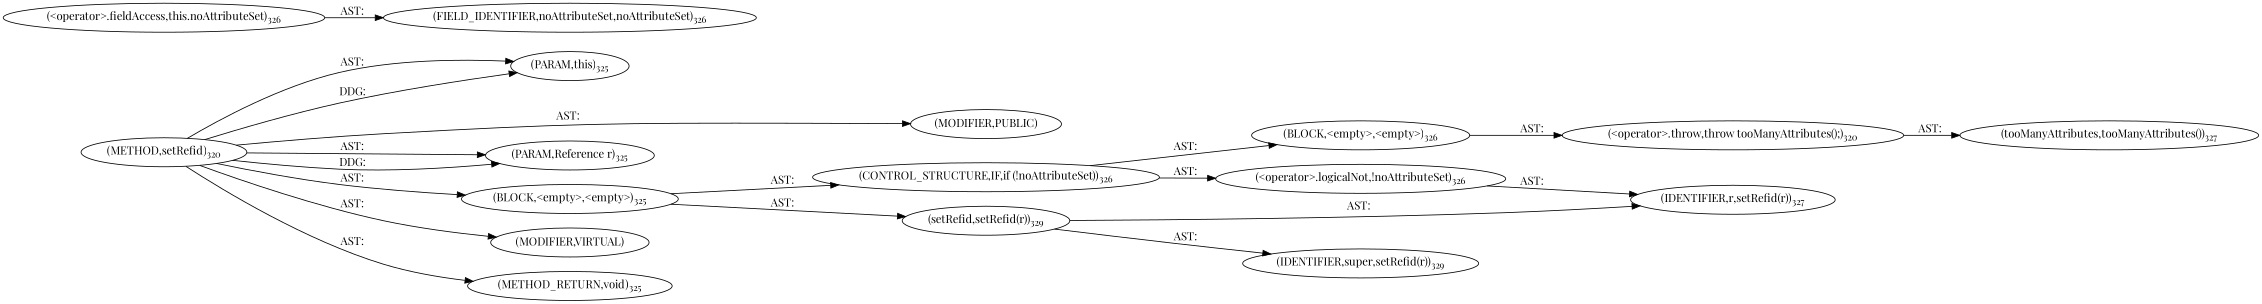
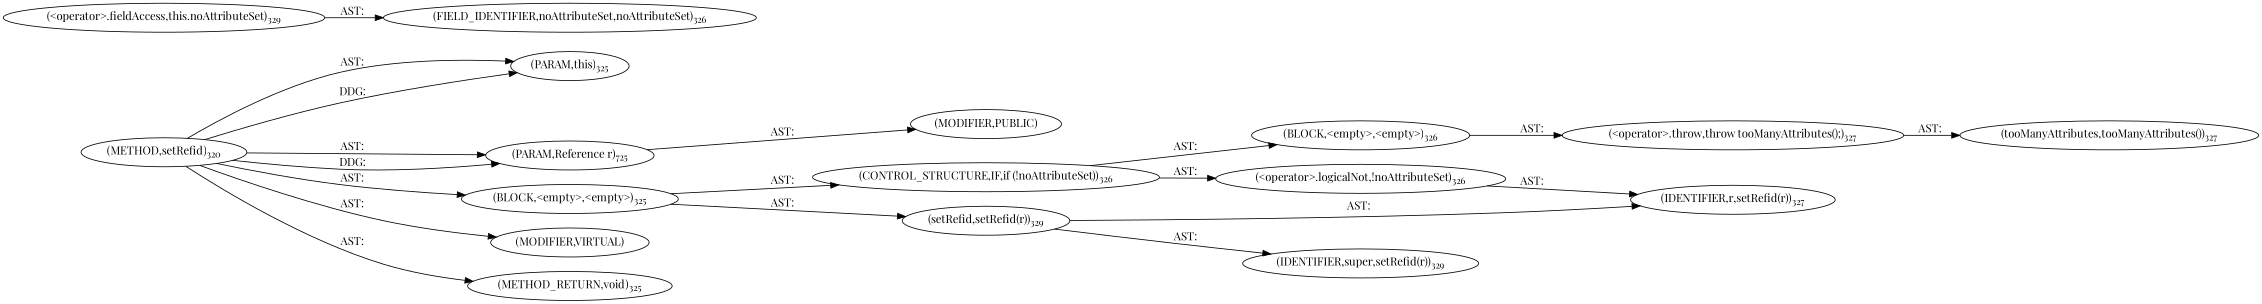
node "(<operator>.fieldAccess,this.noAttributeSet)": text "326" -> "329"
edge "(METHOD,setRefid)" -> "(MODIFIER,PUBLIC)": now "(PARAM,Reference r)" -> "(MODIFIER,PUBLIC)"
node "(<operator>.throw,throw tooManyAttributes();)": text "320" -> "327"
node "(PARAM,Reference r)": text "325" -> "725"
